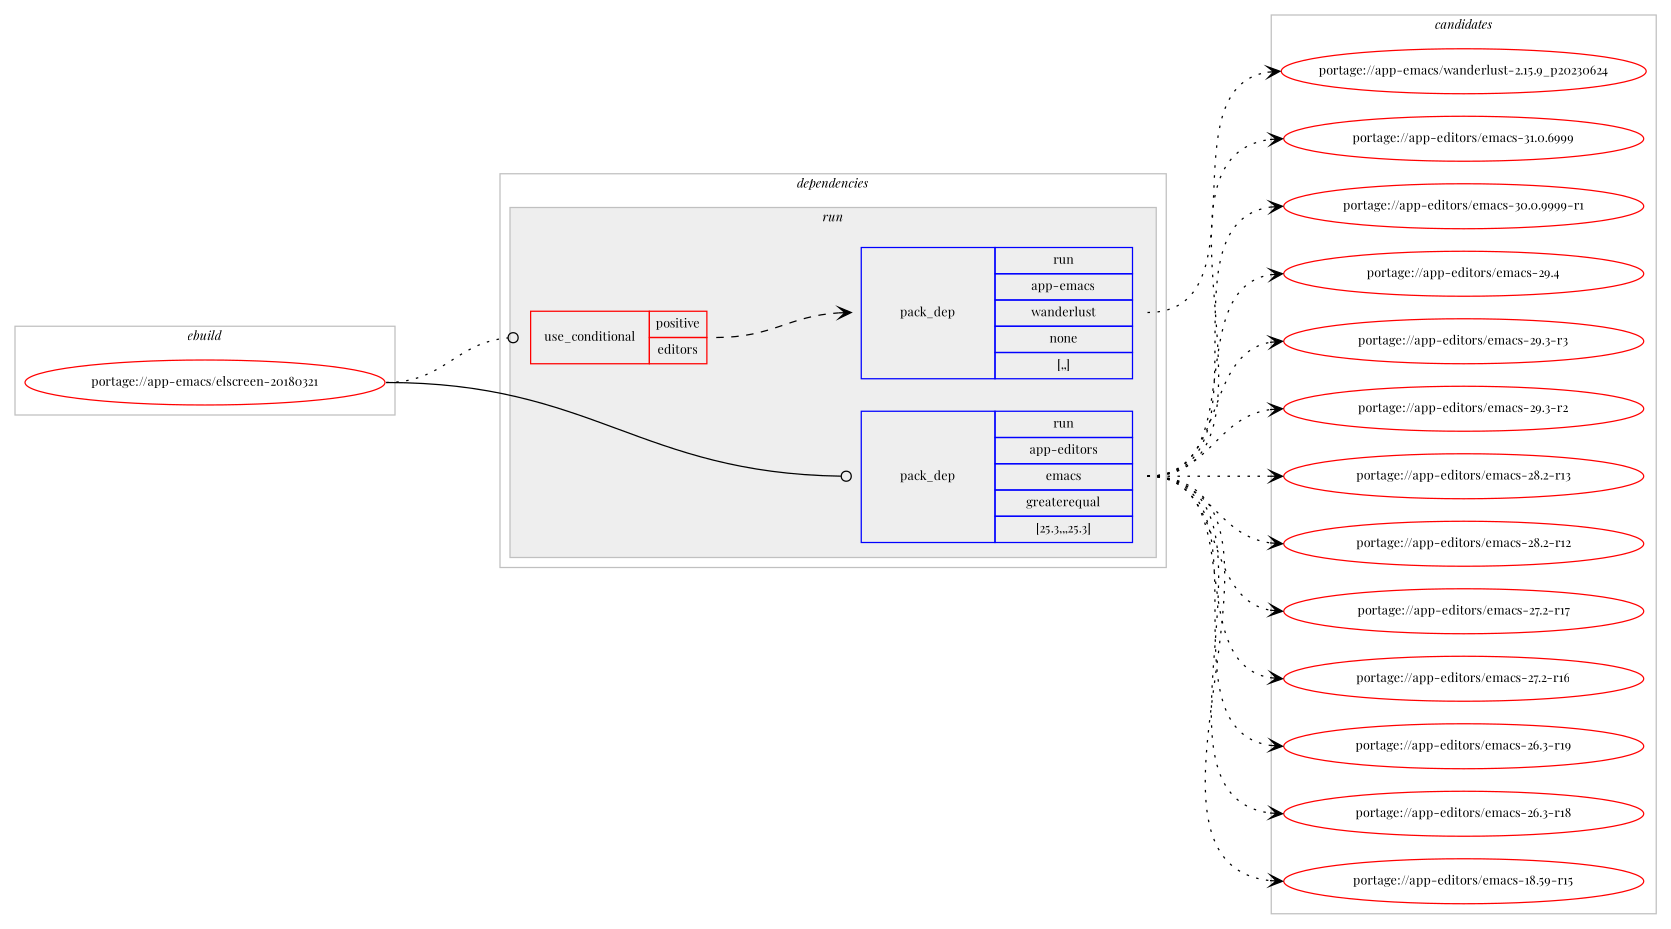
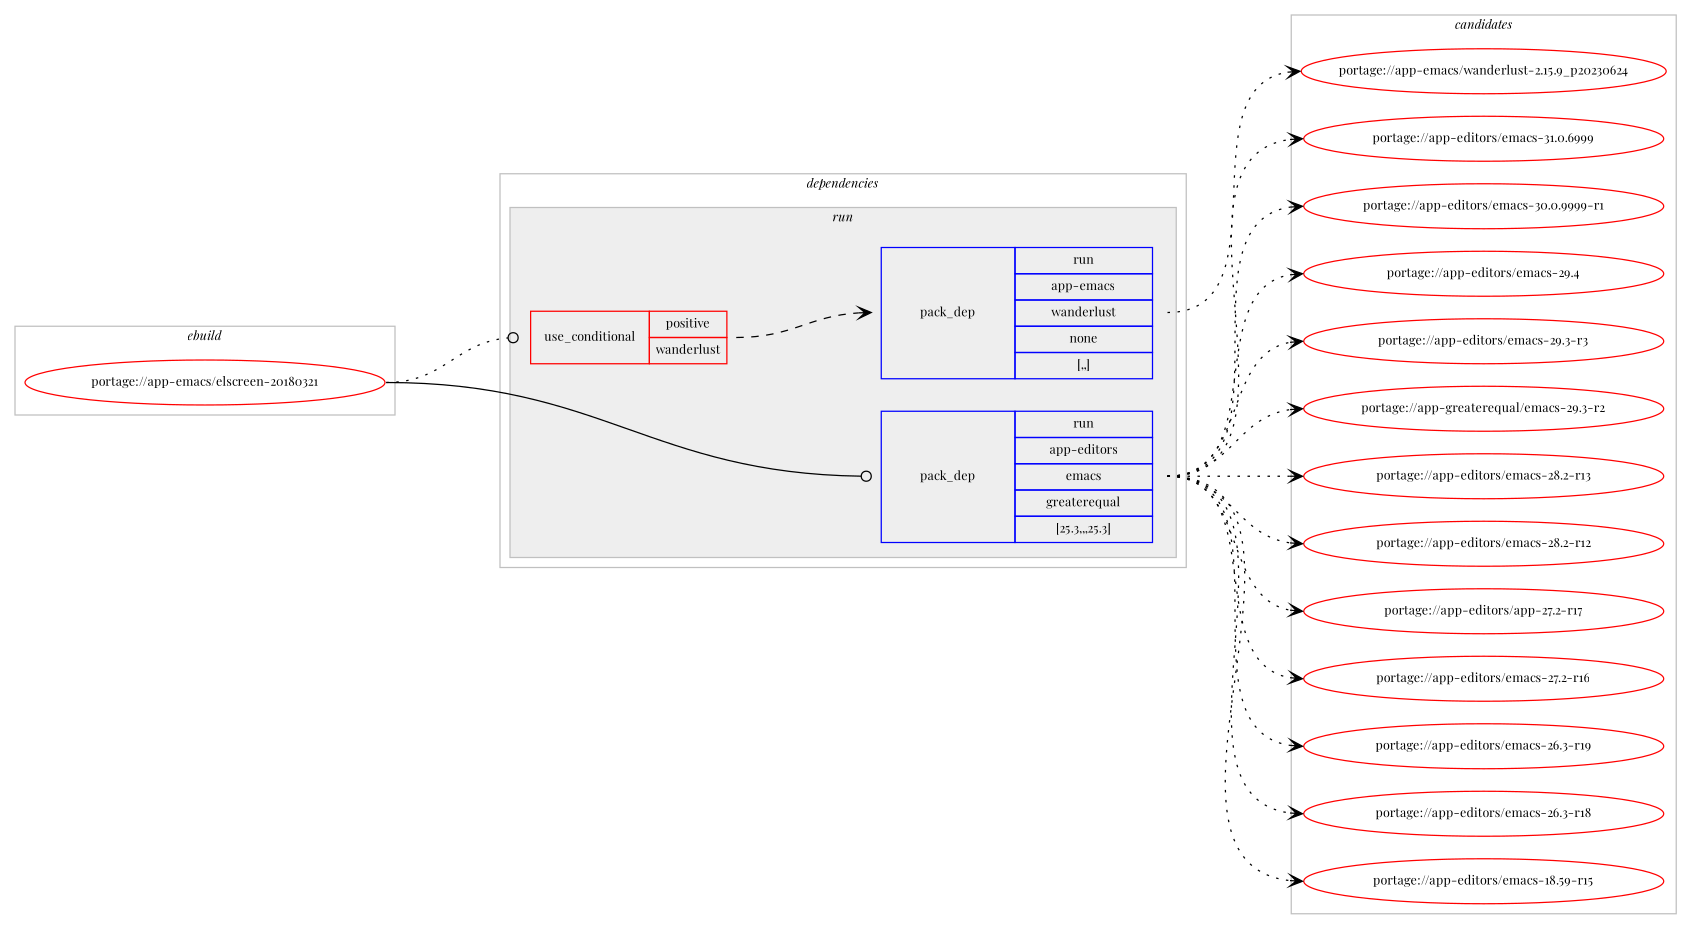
node "use_conditional": text "editors" -> "wanderlust"
node "portage://app-editors/emacs-29.3-r2": label "portage://app-editors/emacs-29.3-r2" -> "portage://app-greaterequal/emacs-29.3-r2"
node "portage://app-editors/emacs-27.2-r17": label "portage://app-editors/emacs-27.2-r17" -> "portage://app-editors/app-27.2-r17"
